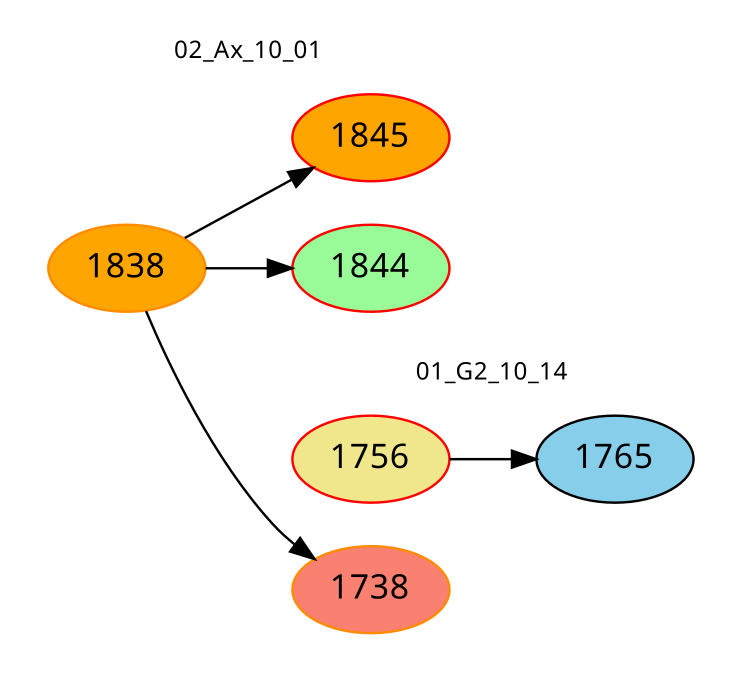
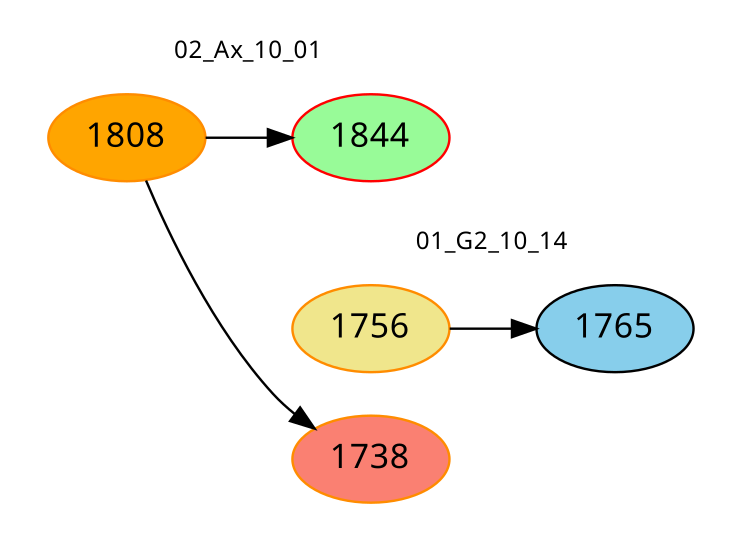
node "1845": removed
node "1838": label "1838" -> "1808"
node "1756": color red -> darkorange
